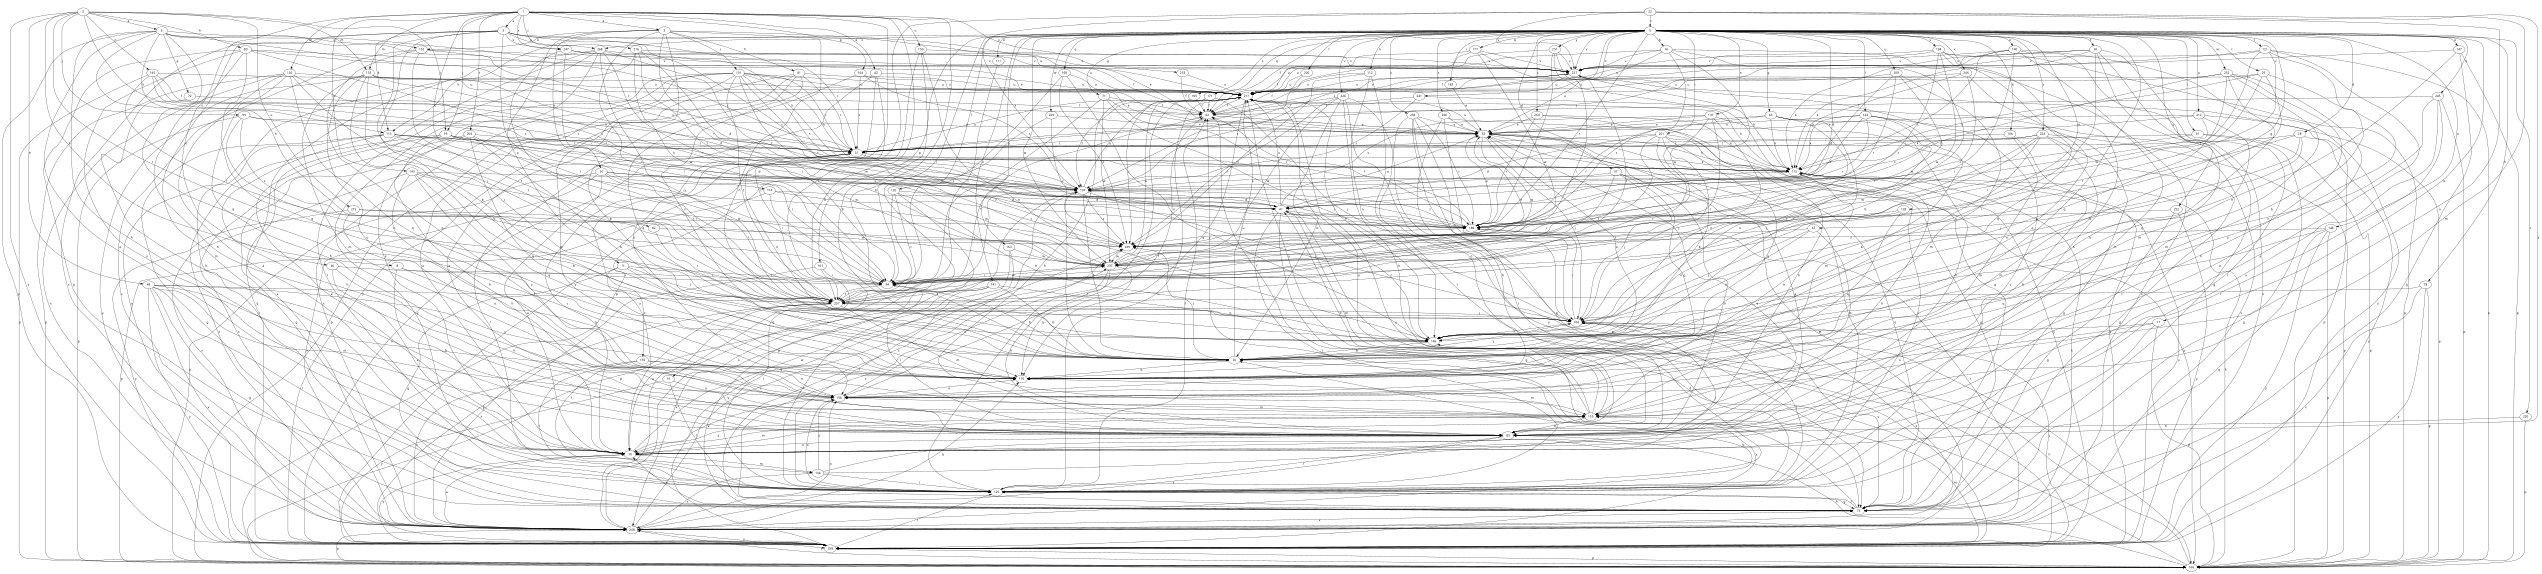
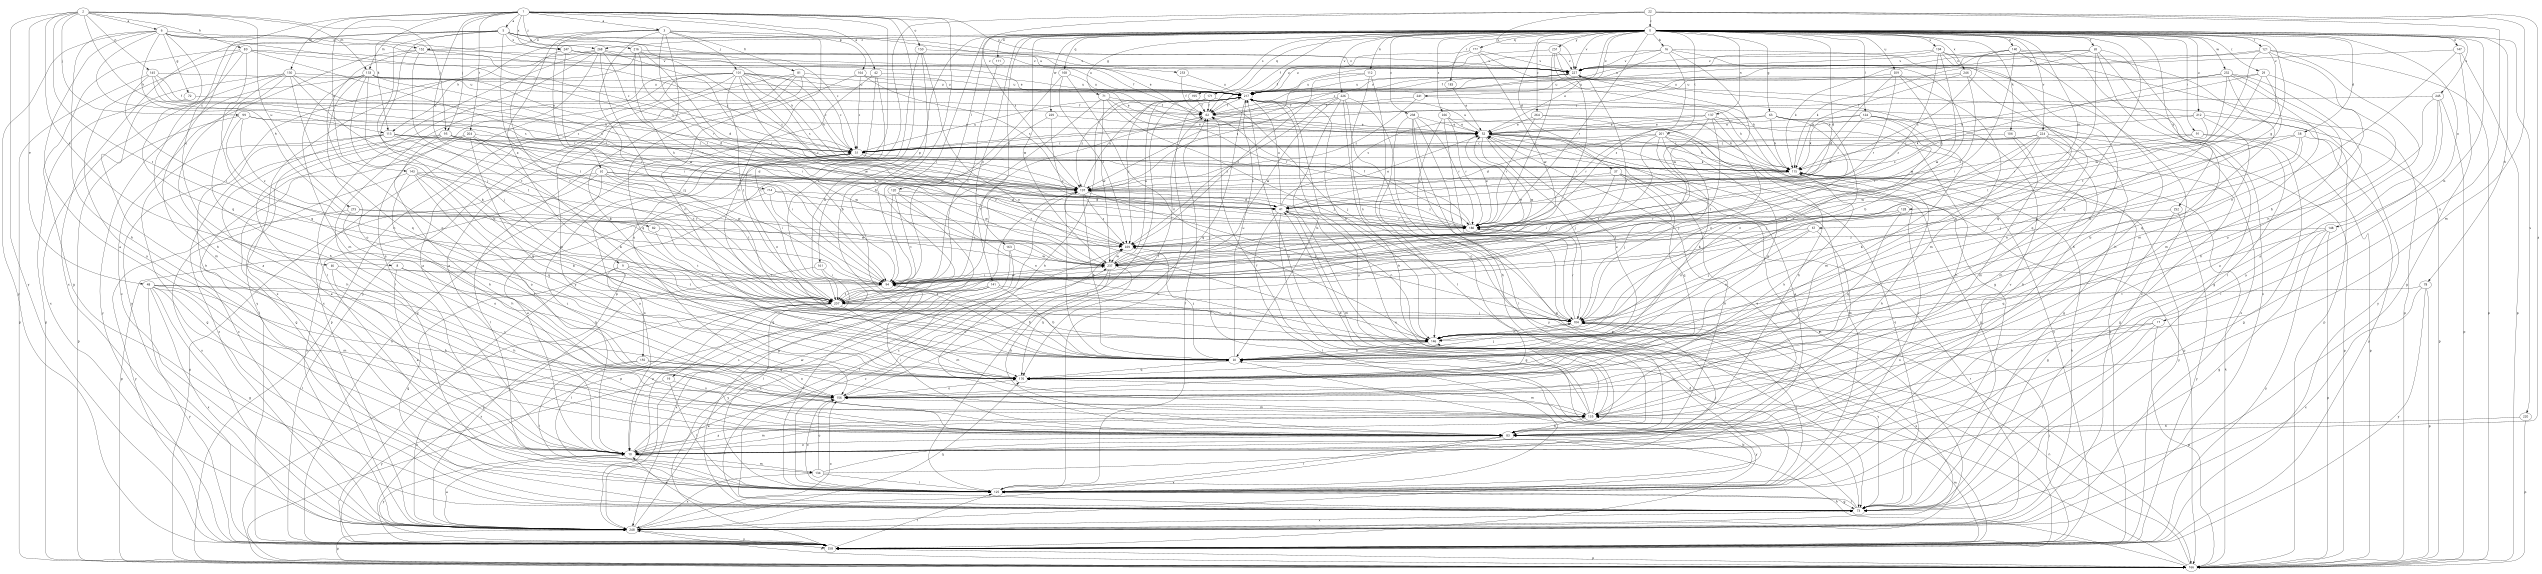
node "200": removed
edge "124" -> "186": now "266" -> "186"
